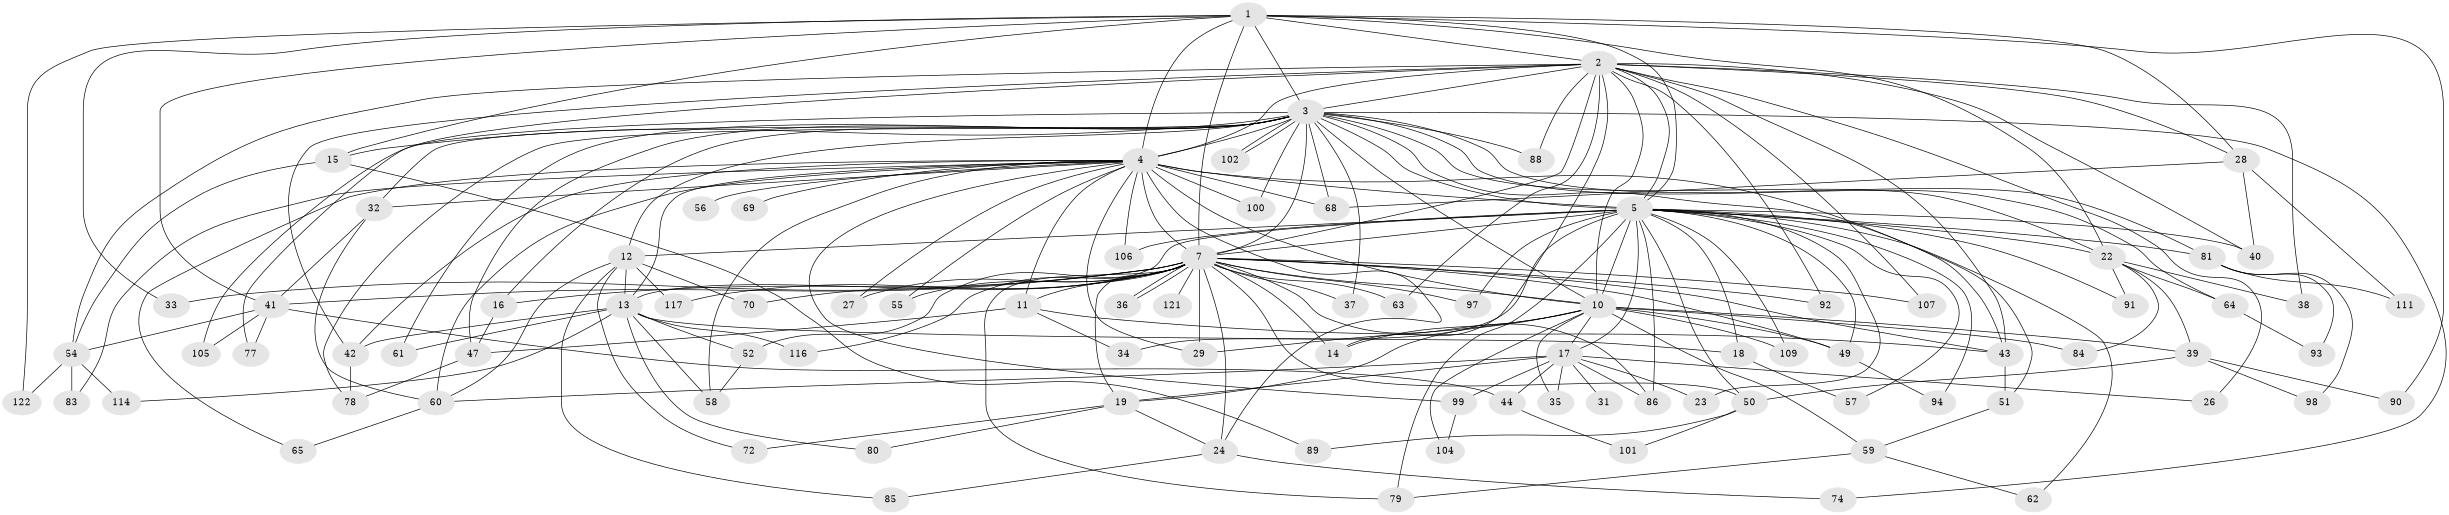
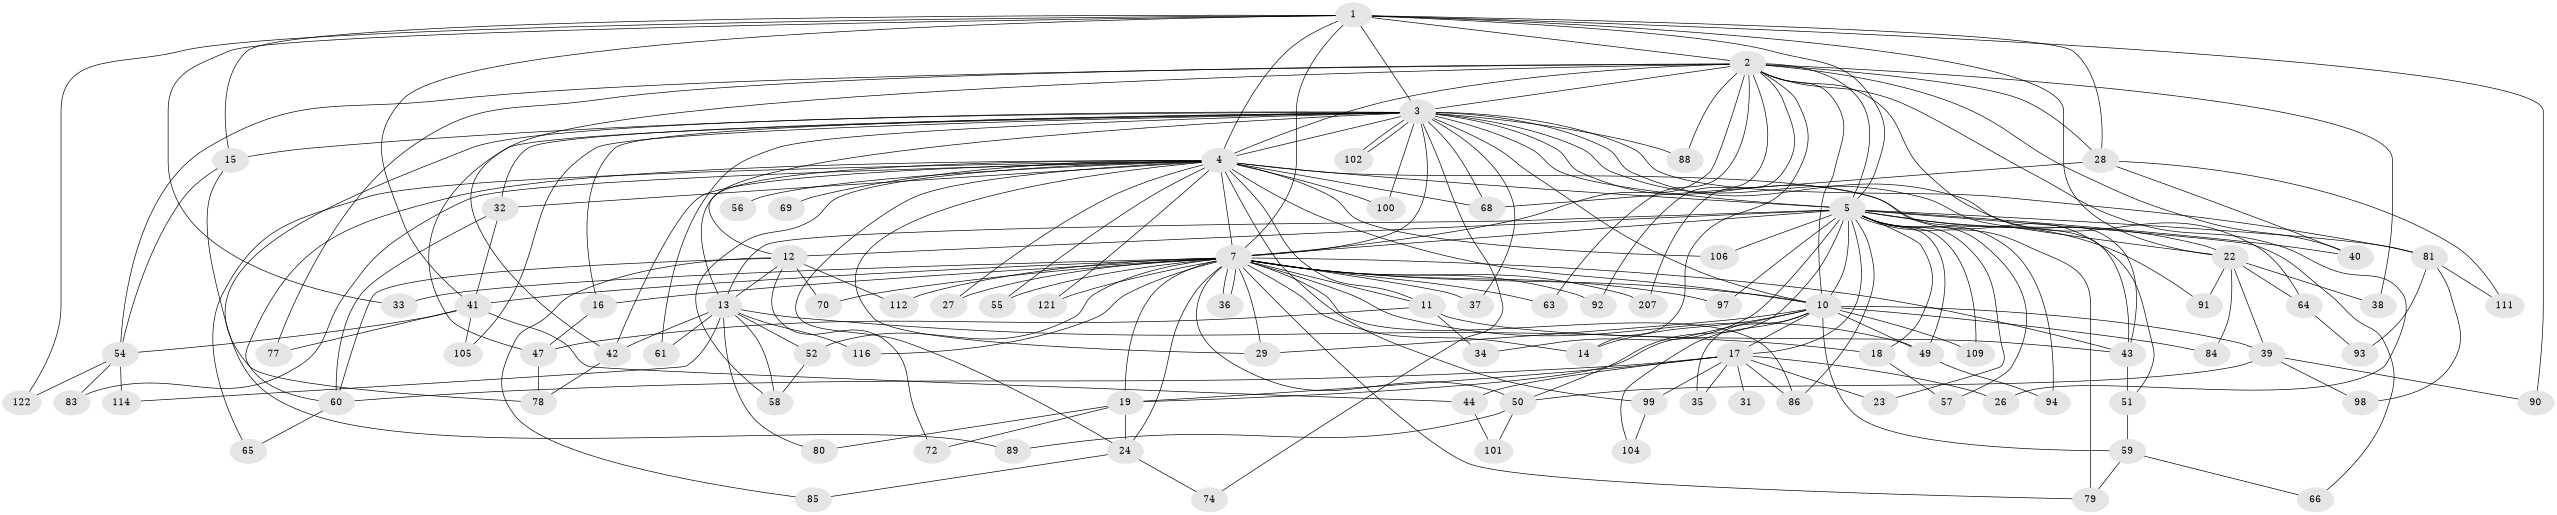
edge "4" -- "121": added
node "117": label "117" -> "112"
node "107": label "107" -> "207"
node "62": label "62" -> "66"
